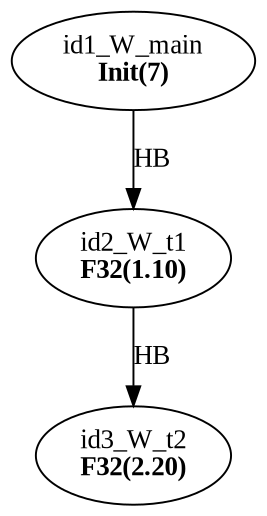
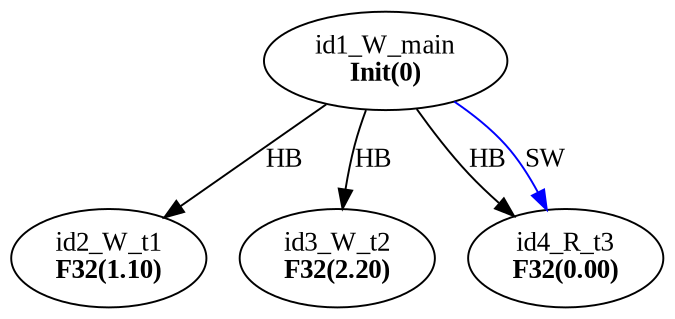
node "id1_W_main": text "Init(7)" -> "Init(0)"
node "id4_R_t3": added
edge "id2_W_t1" -> "id3_W_t2": now "id1_W_main" -> "id3_W_t2"
